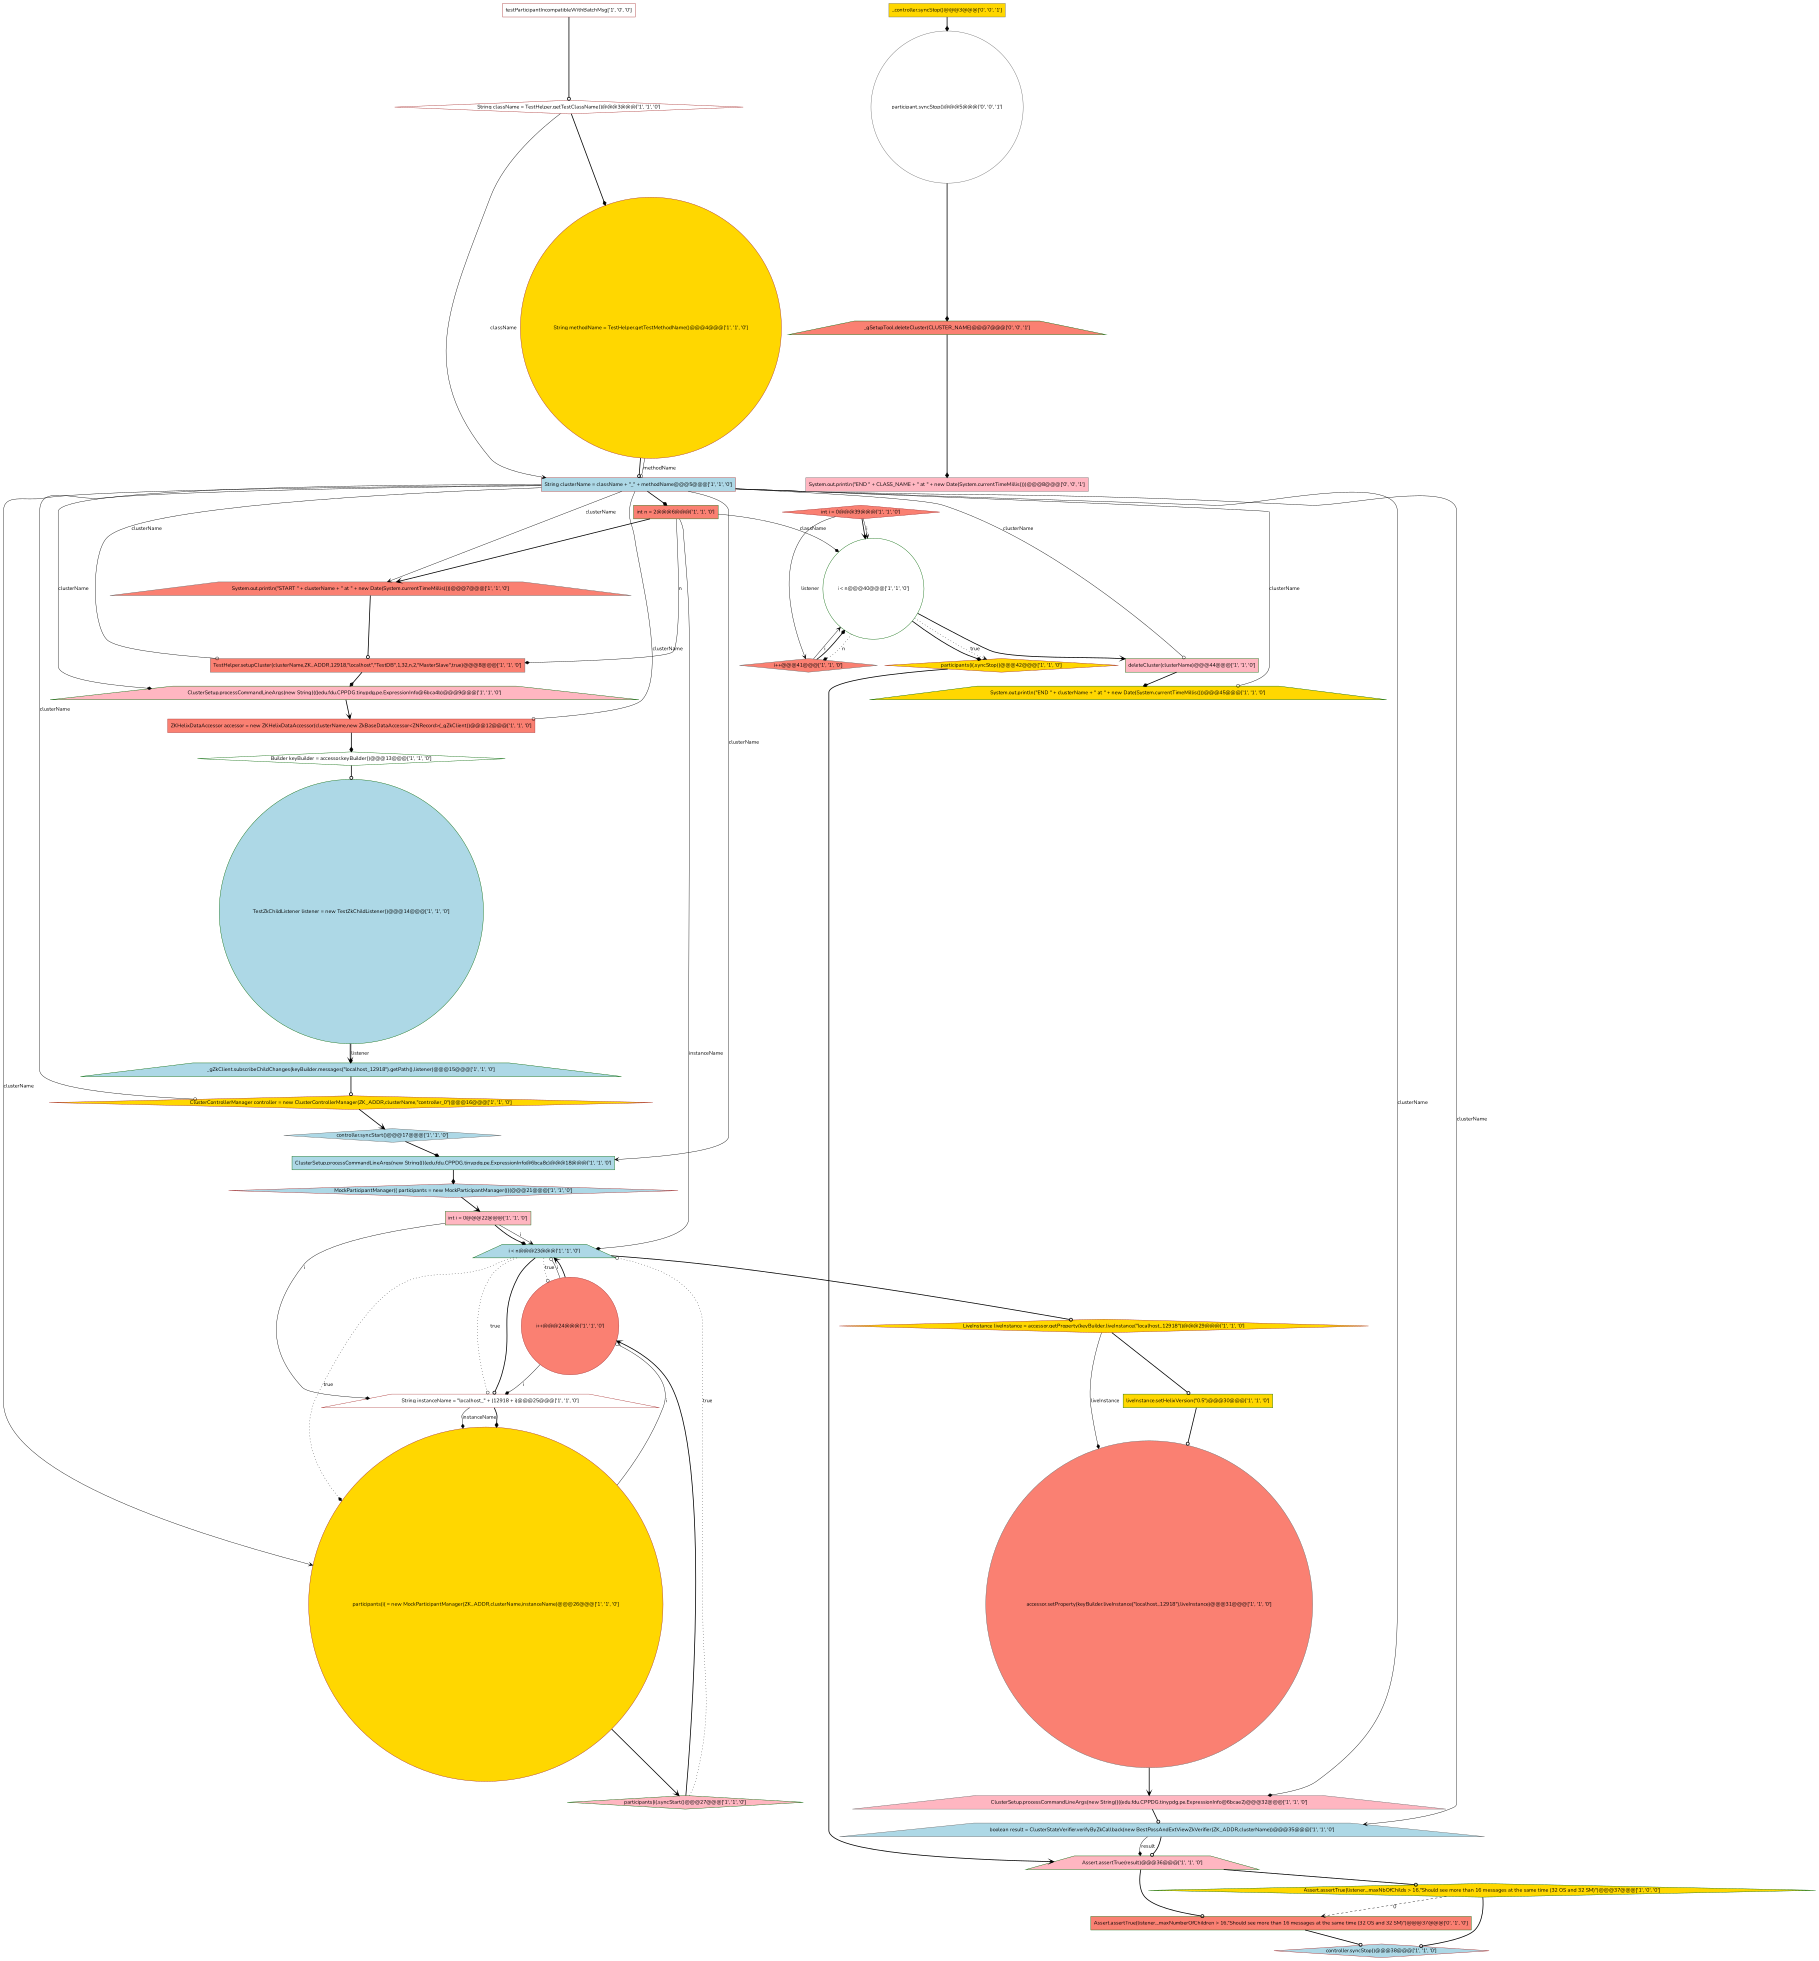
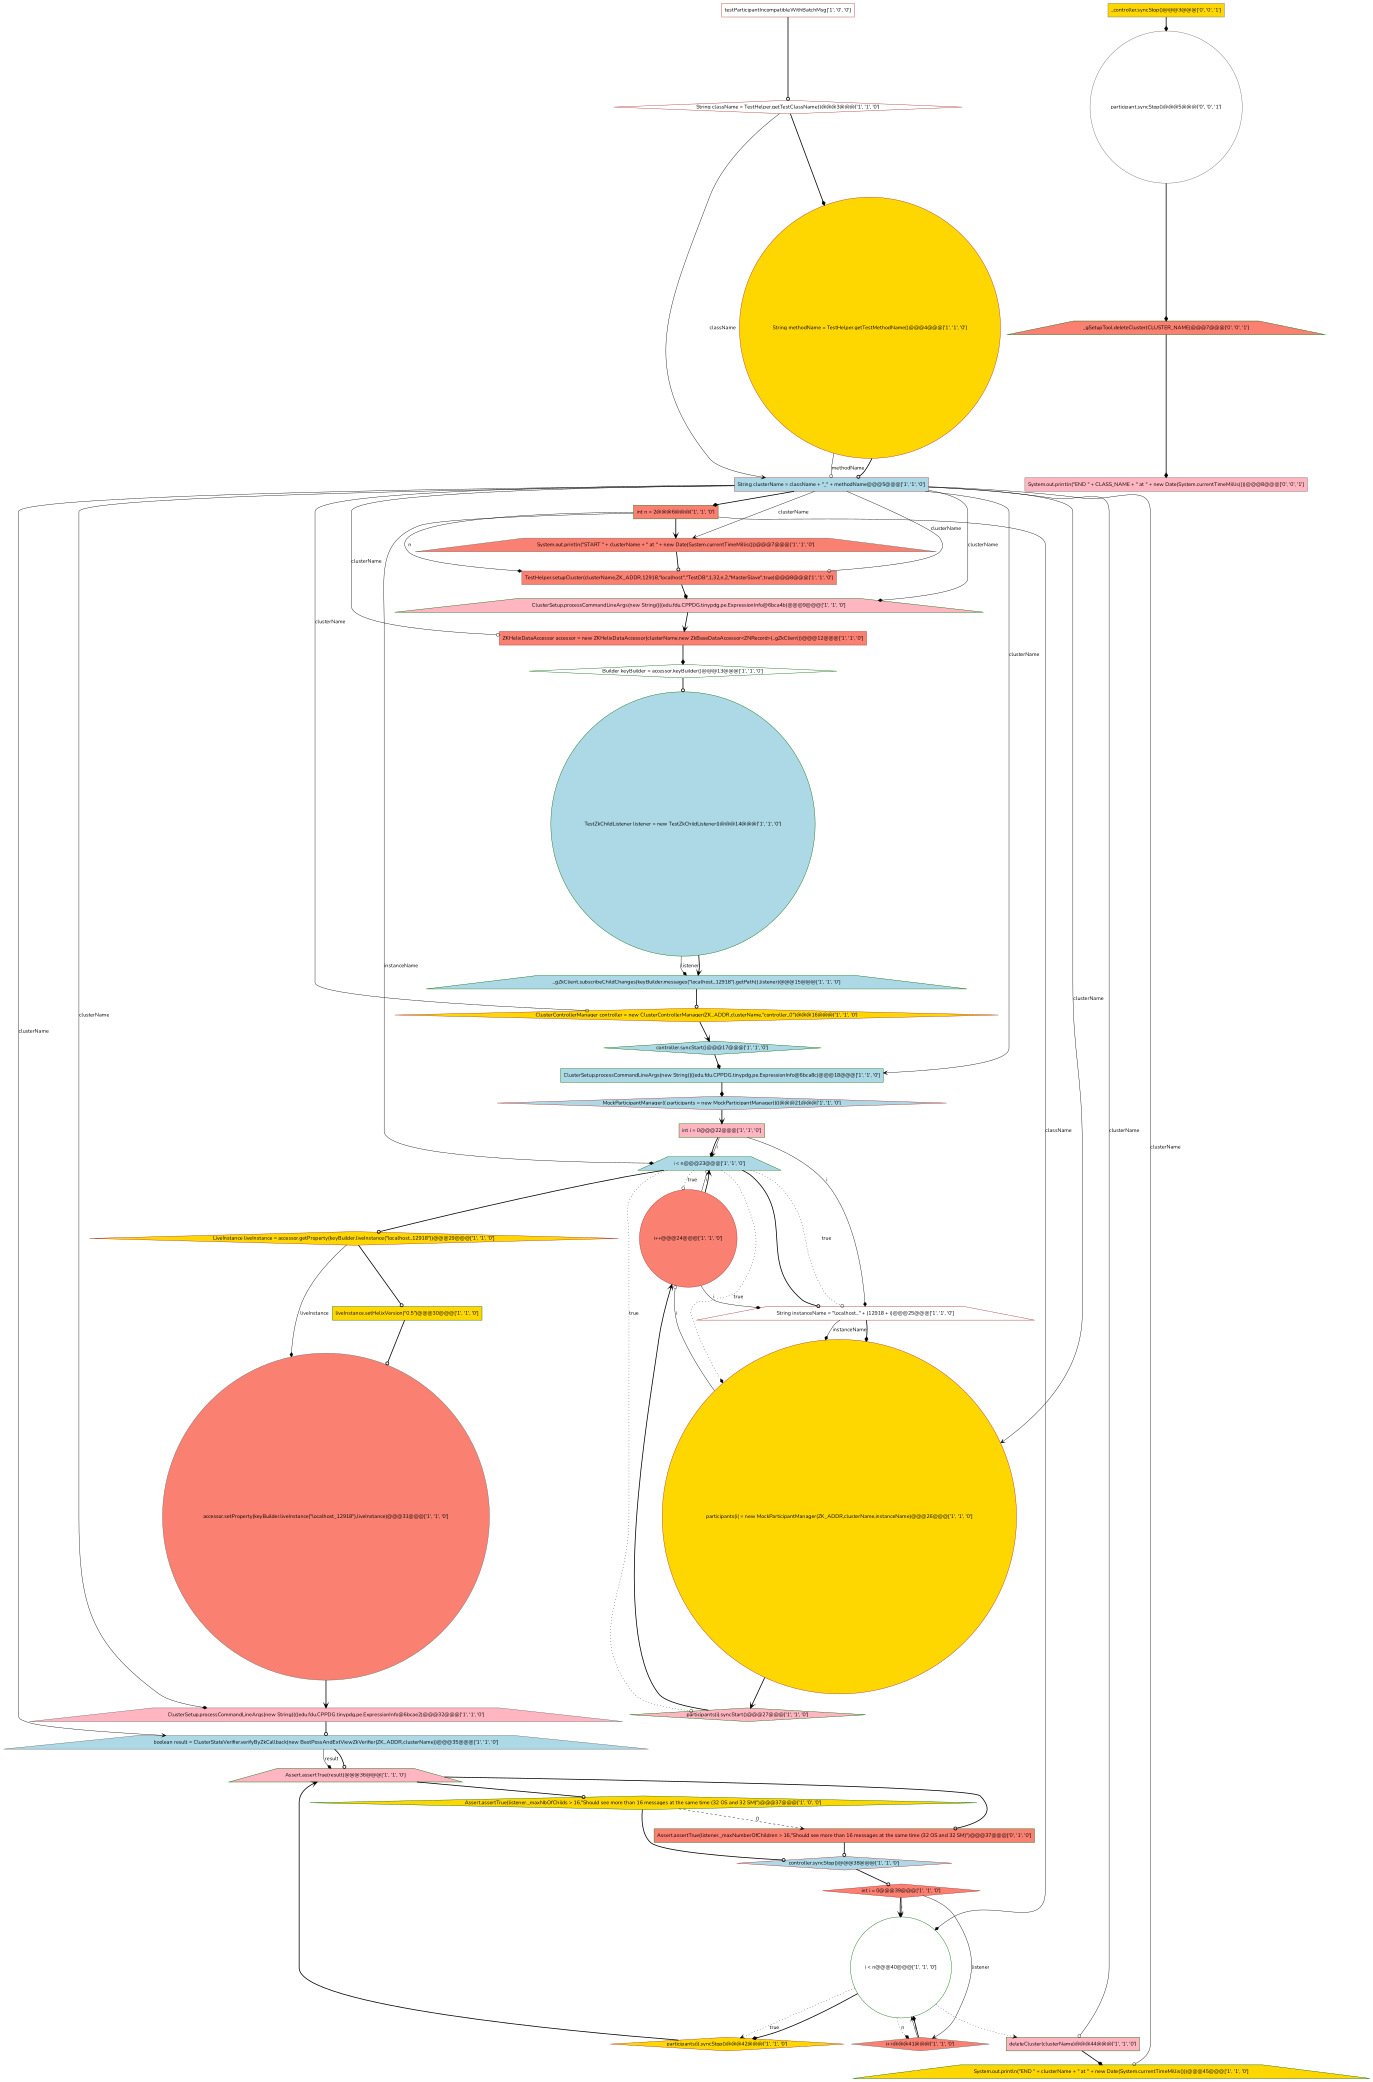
edge "i < n@@@40@@@['1', '1', '0']" -> "deleteCluster(clusterName)@@@44@@@['1', '1', '0']": style bold -> dotted
node "controller.syncStart()@@@17@@@['1', '1', '0']": color gray40 -> darkgreen
edge "participants(i(.syncStart()@@@27@@@['1', '1', '0']" -> "i < n@@@23@@@['1', '1', '0']": reversed
edge "controller.syncStop()@@@38@@@['1', '1', '0']" -> "int i = 0@@@39@@@['1', '1', '0']": added
